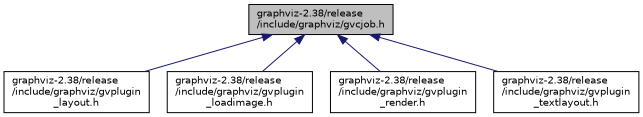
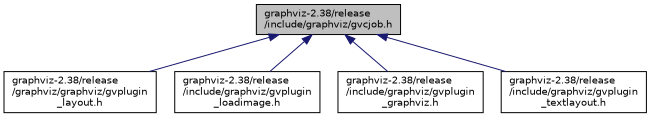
node "graphviz-2.38/release /include/graphviz/gvplugin _layout.h": label "graphviz-2.38/release /include/graphviz/gvplugin _layout.h" -> "graphviz-2.38/release /graphviz/graphviz/gvplugin _layout.h"
node "graphviz-2.38/release /include/graphviz/gvplugin _render.h": label "graphviz-2.38/release /include/graphviz/gvplugin _render.h" -> "graphviz-2.38/release /include/graphviz/gvplugin _graphviz.h"
